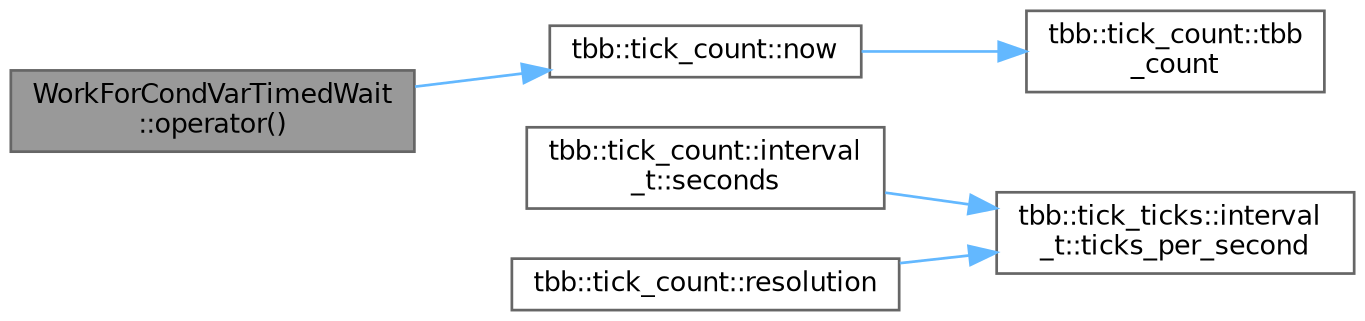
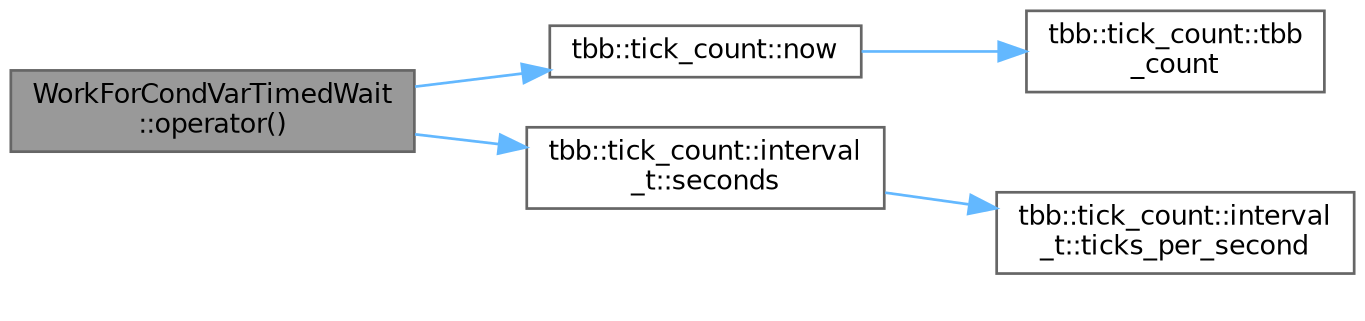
edge "WorkForCondVarTimedWait ::operator()" -> "tbb::tick_count::interval _t::seconds": added
node "tbb::tick_ticks::interval _t::ticks_per_second": label "tbb::tick_ticks::interval _t::ticks_per_second" -> "tbb::tick_count::interval _t::ticks_per_second"
node "tbb::tick_count::resolution": removed
